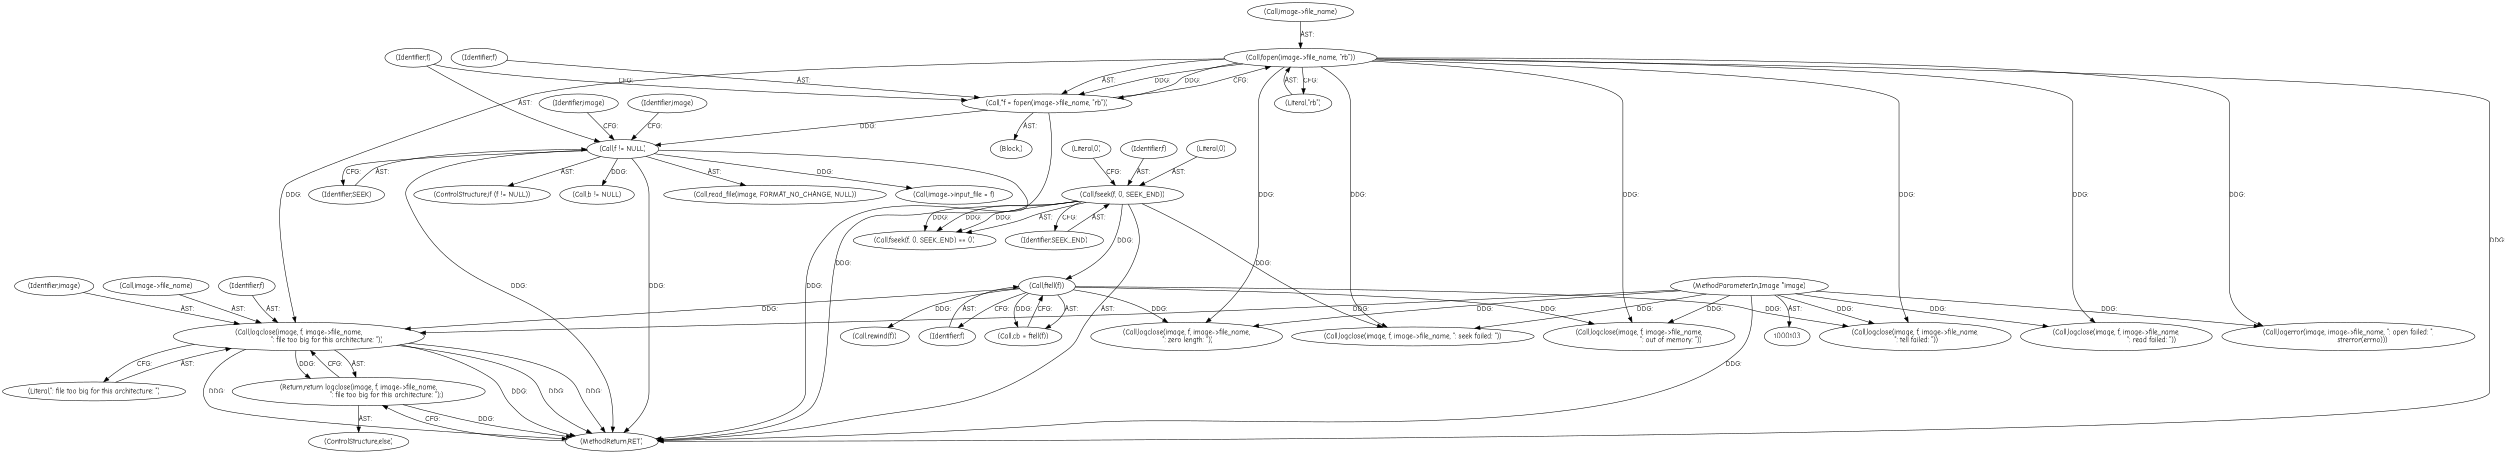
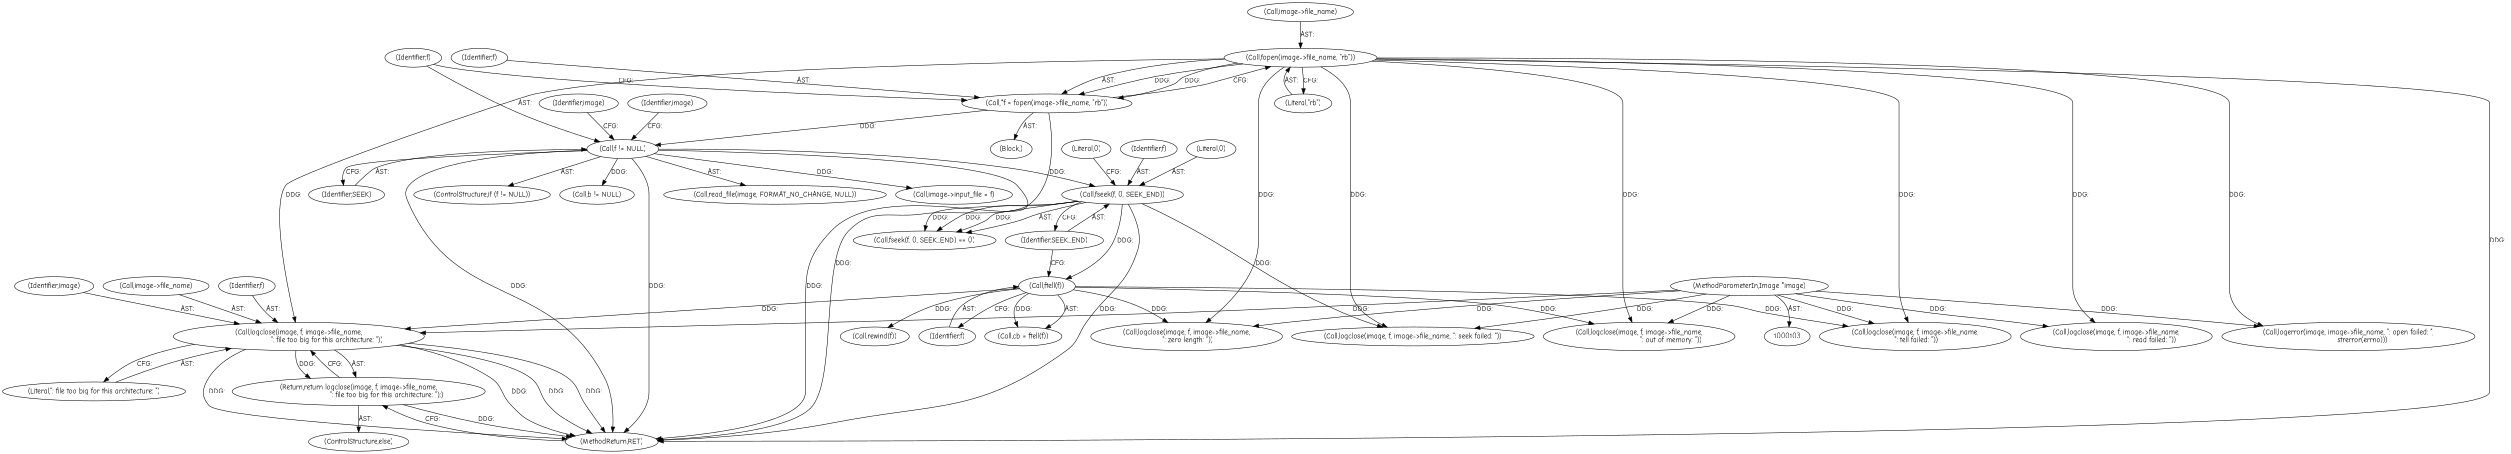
edge "(Call,f != NULL)" -> "(Call,fseek(f, 0, SEEK_END))": added, label "DDG:"
edge "(Call,fseek(f, 0, SEEK_END))" -> "(MethodReturn,RET)": label "AST: " -> "DDG: "
edge "(Call,cb = ftell(f))" -> "(Call,ftell(f))": now "(Identifier,SEEK_END)" -> "(Call,ftell(f))"
edge "(MethodParameterIn,Image *image)" -> "(MethodReturn,RET)": removed, label "DDG:"
